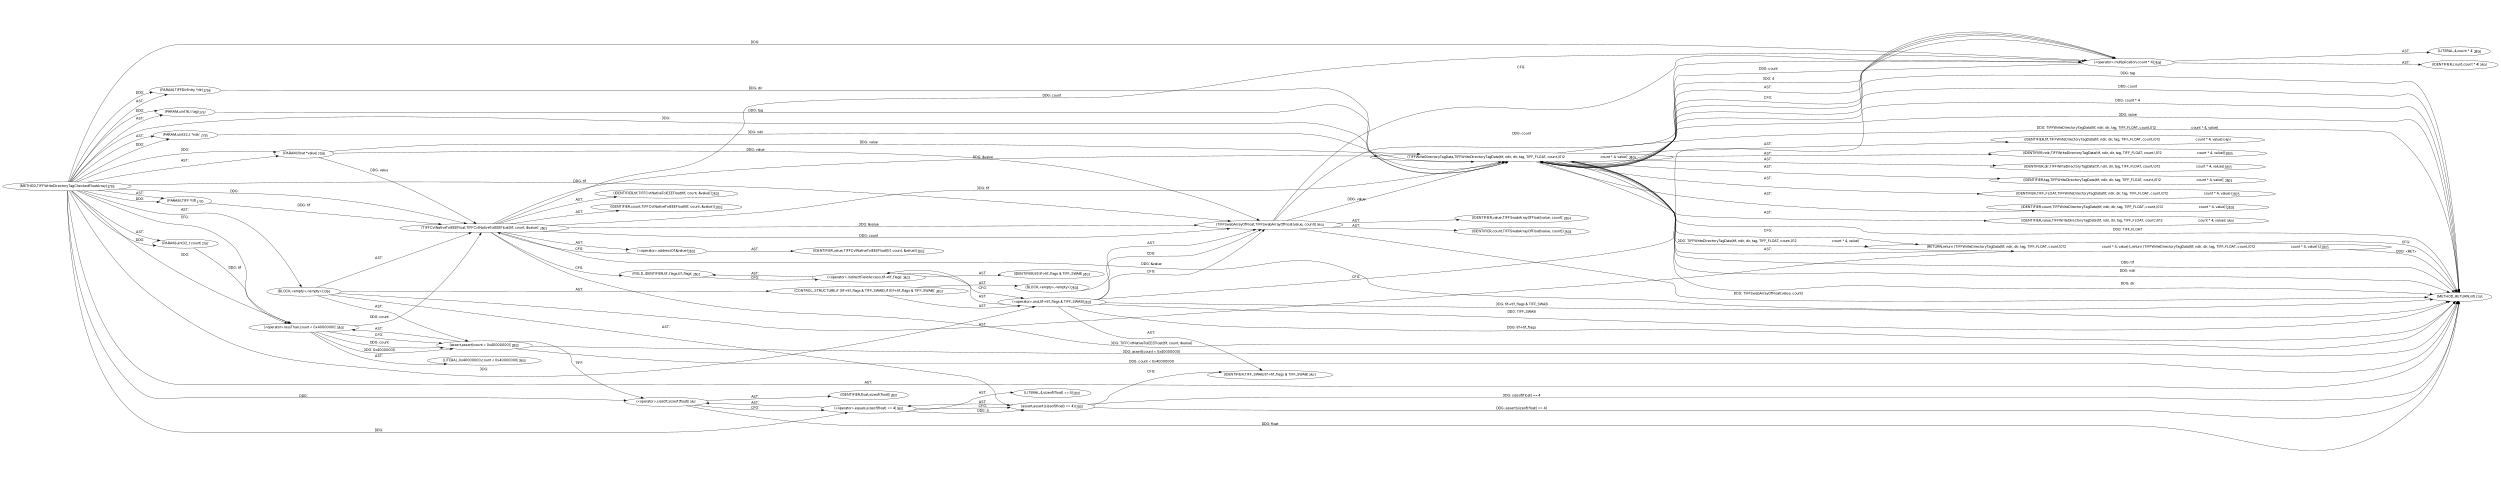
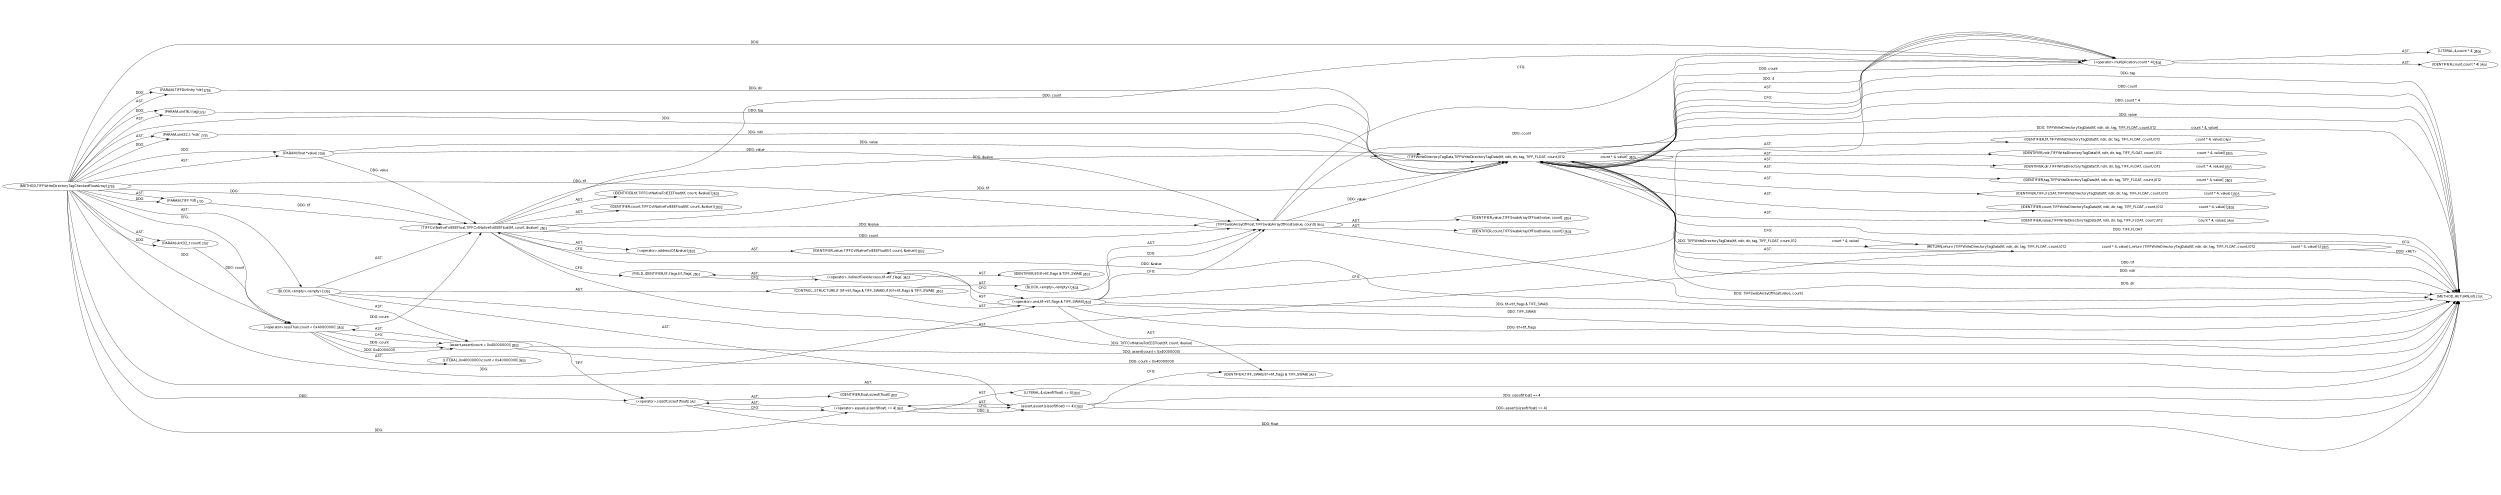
edge "(PARAM,uint32_t count)" -> "(<operator>.lessThan,count < 0x40000000)": label "DDG: tif" -> "DDG: count"
